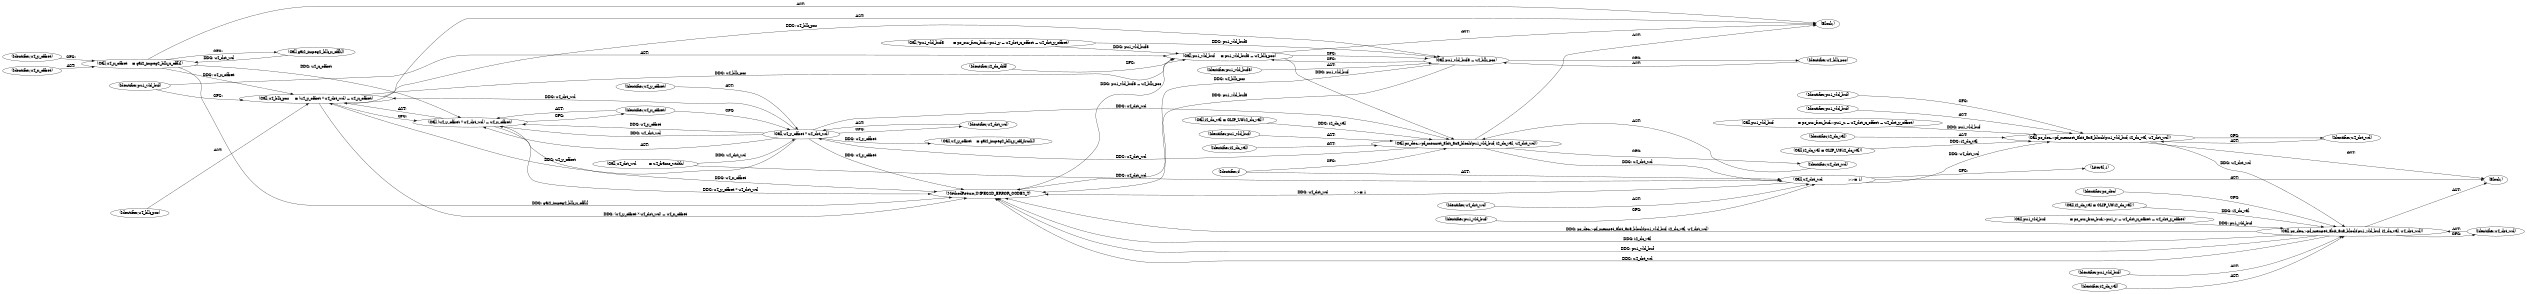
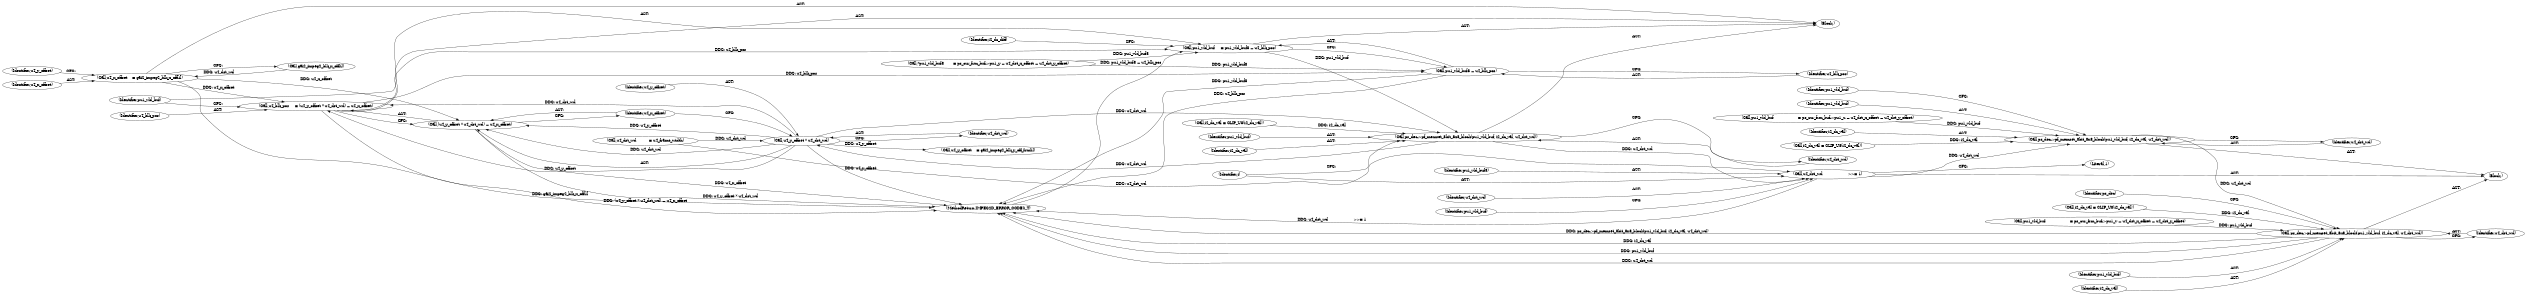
edge "(Call,pu1_vld_buf8 + u4_blk_pos)" -> "(Call,pu1_vld_buf     = pu1_vld_buf8 + u4_blk_pos)": label "CFG: " -> "AST: "
edge "(Identifier,pu1_vld_buf8)" -> "(Call,pu1_vld_buf8 + u4_blk_pos)": now "(Identifier,pu1_vld_buf8)" -> "(Call,u4_dst_wd                      >>= 1)"
